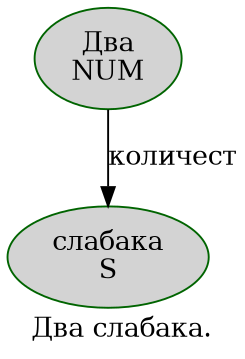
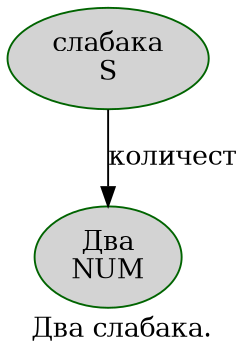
edge "Два NUM" -> "слабака S": reversed
